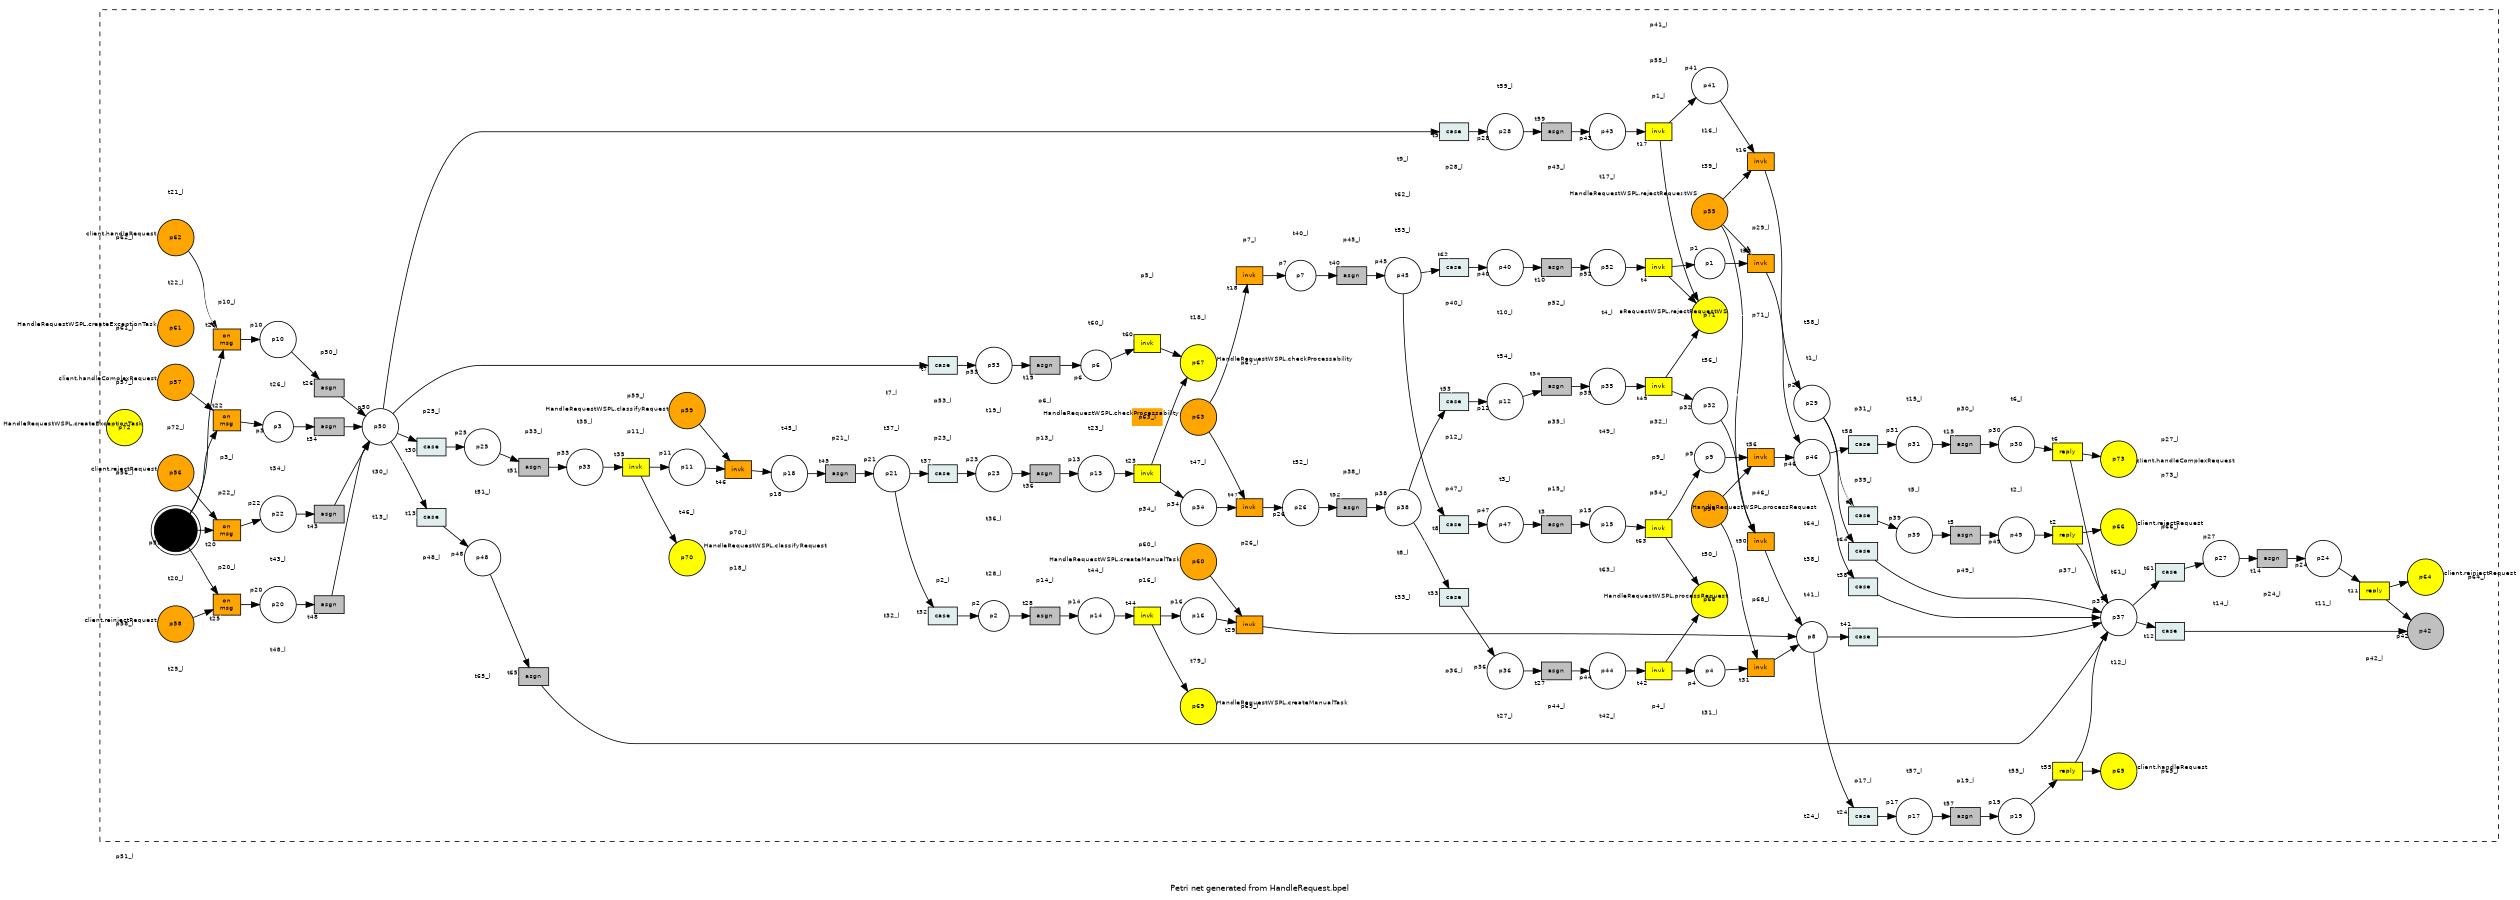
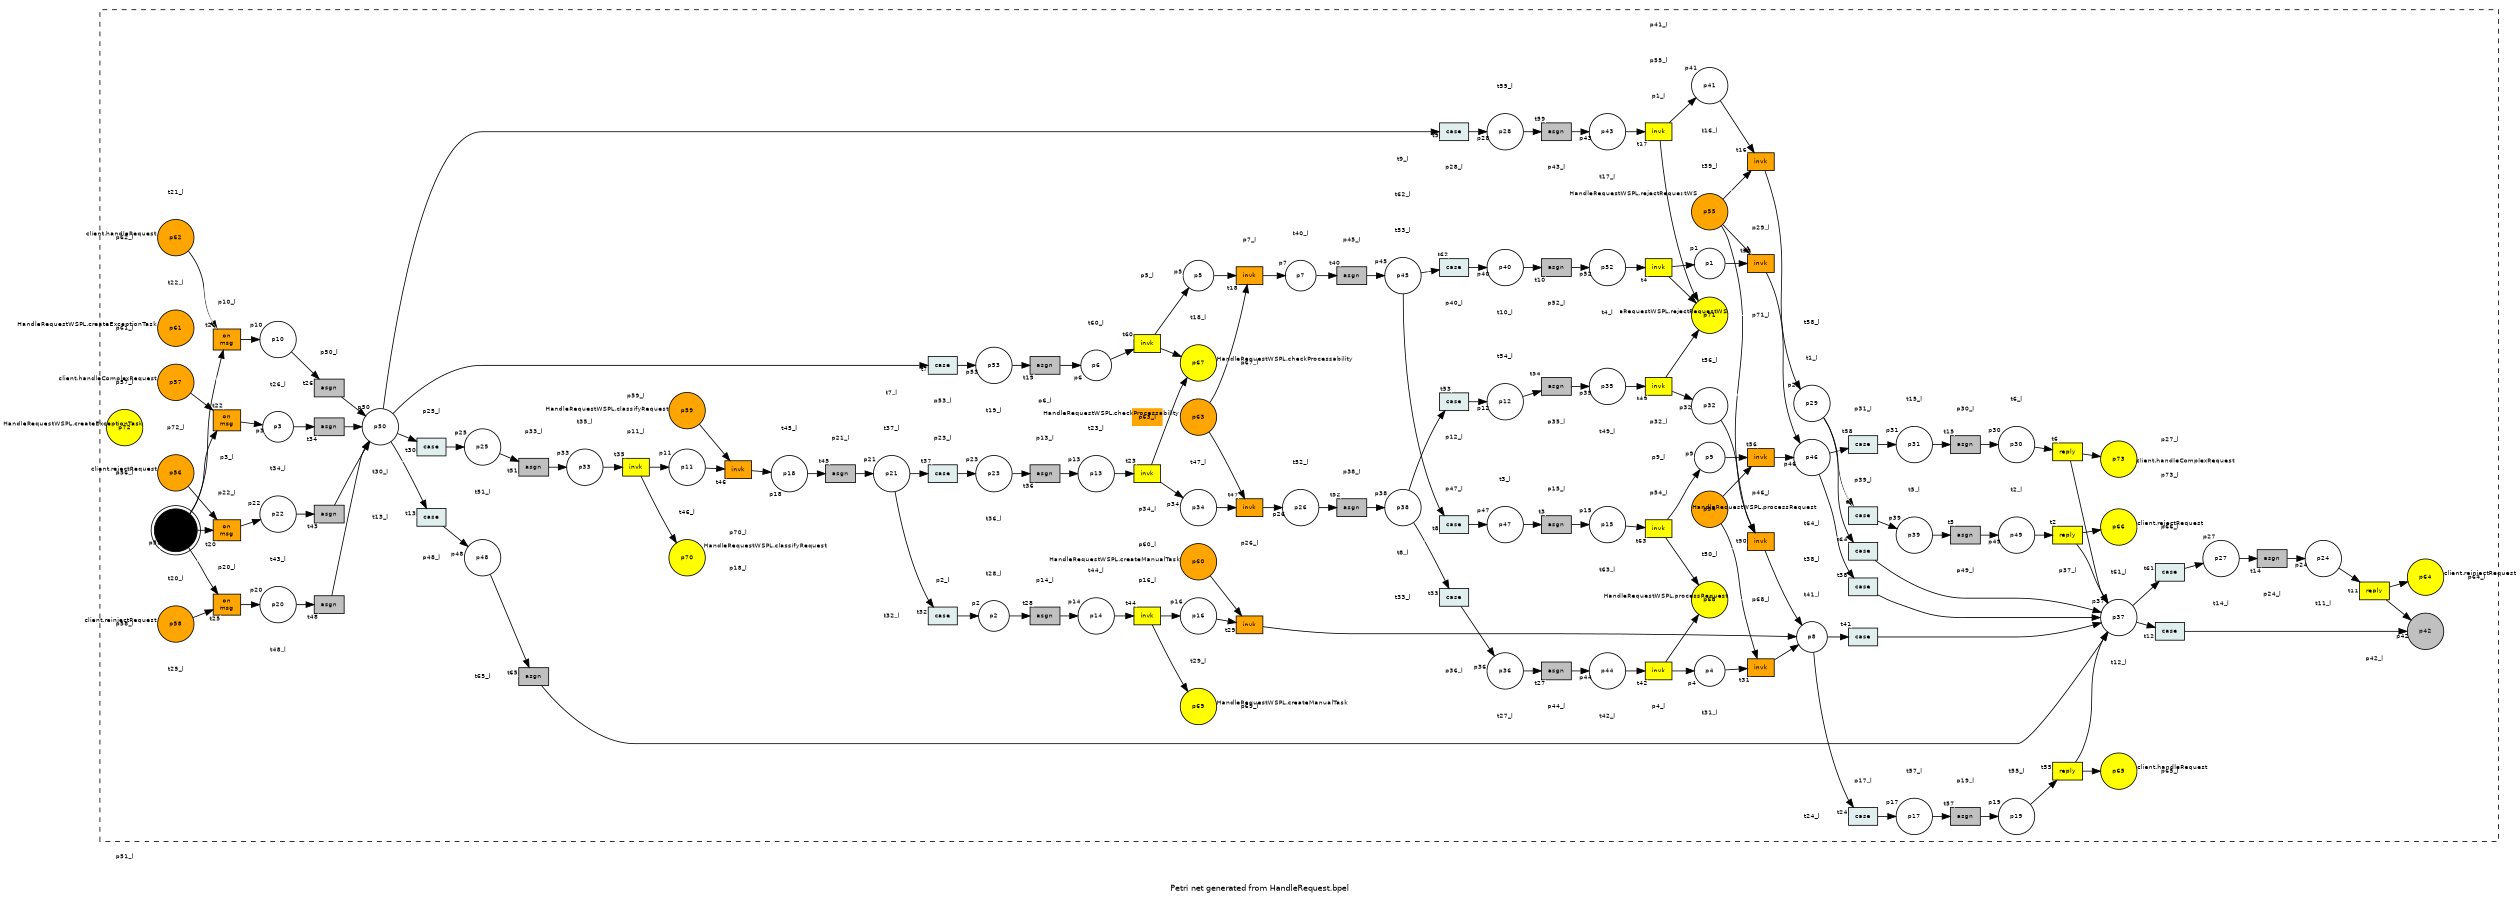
node "p5": added
node "t79_l": label "t79_l" -> "t29_l"
